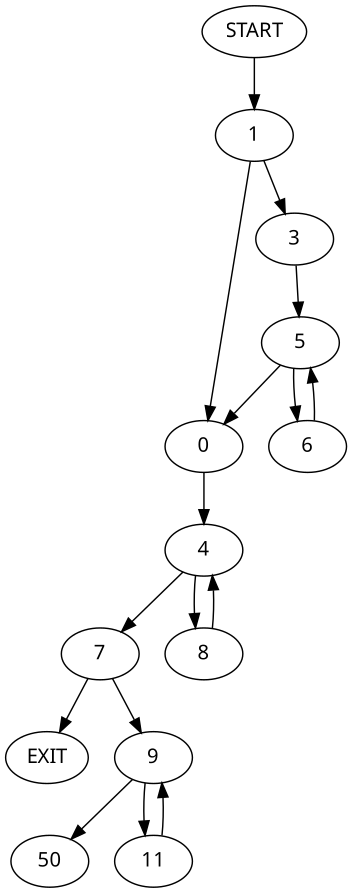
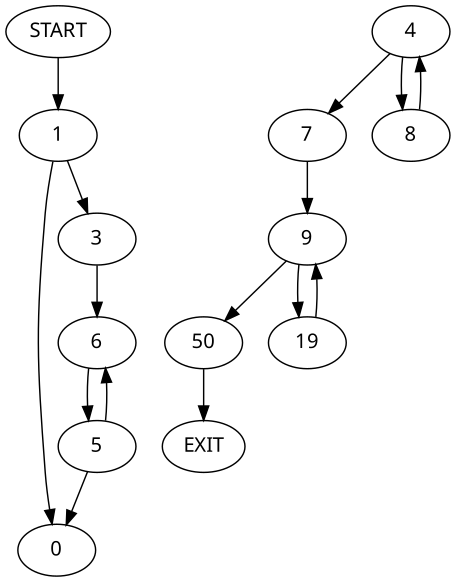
edge "3" -> "5": now "3" -> "6"
edge "0" -> "4": removed
edge "7" -> "EXIT": now "50" -> "EXIT"
node "11": label "11" -> "19"
